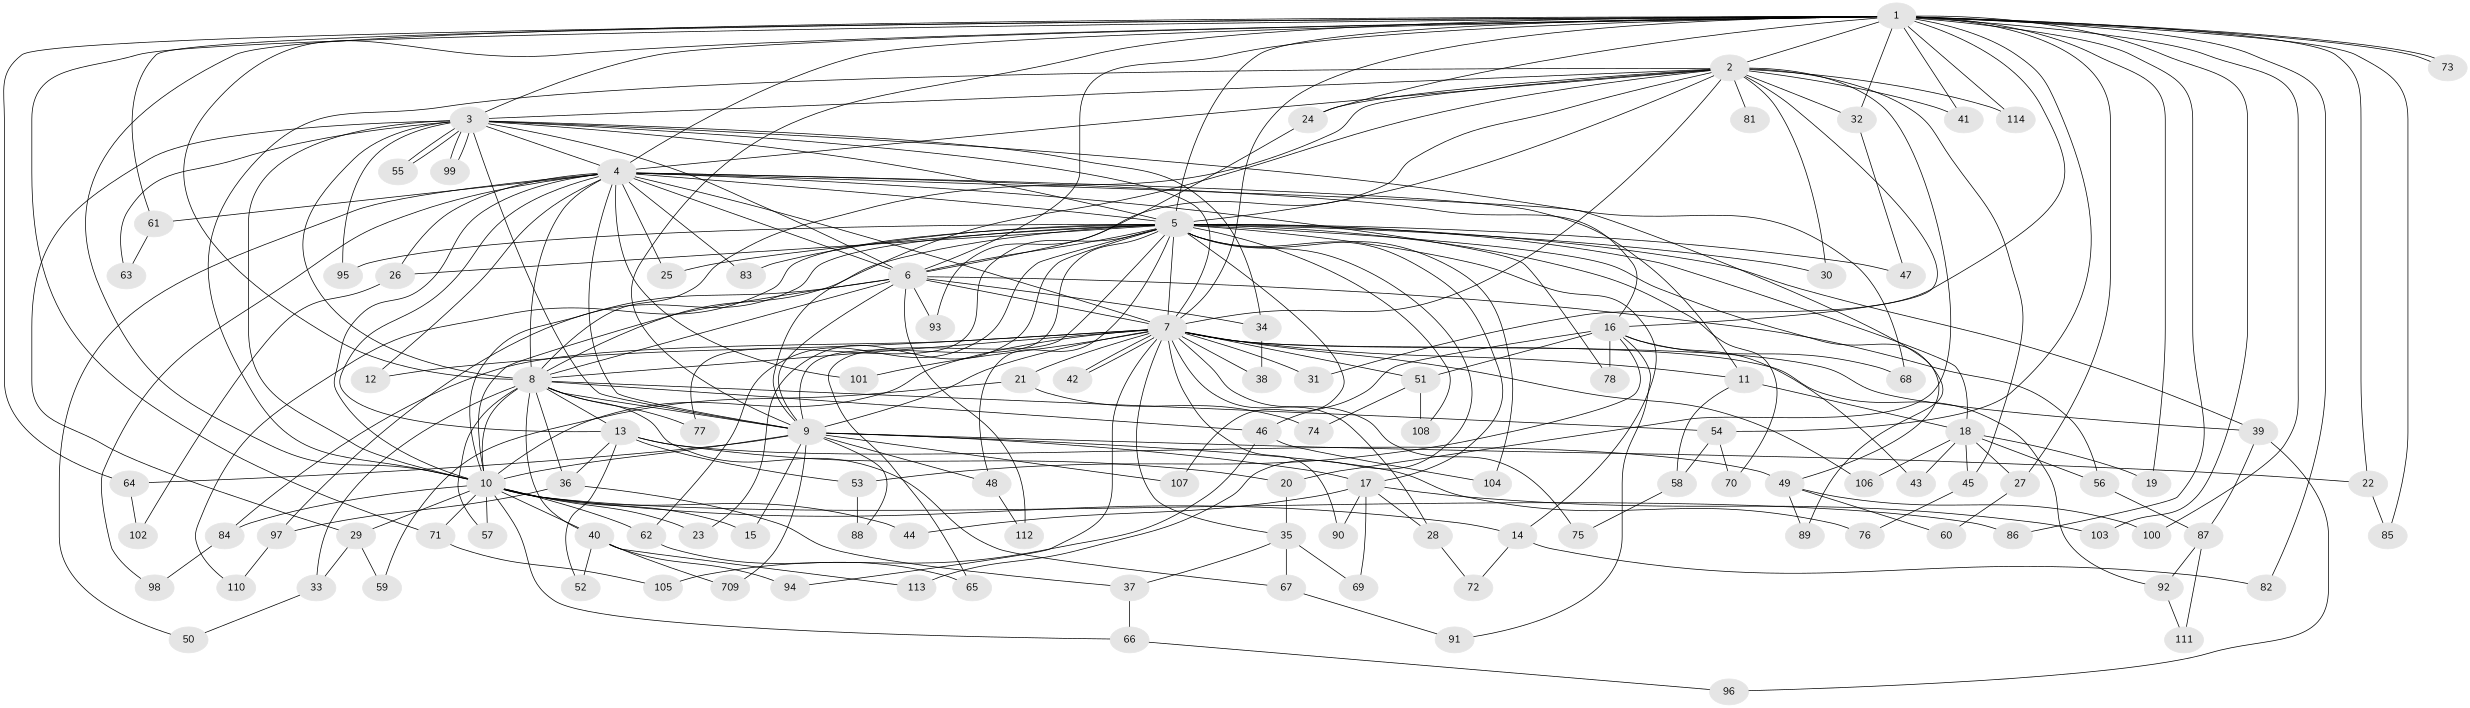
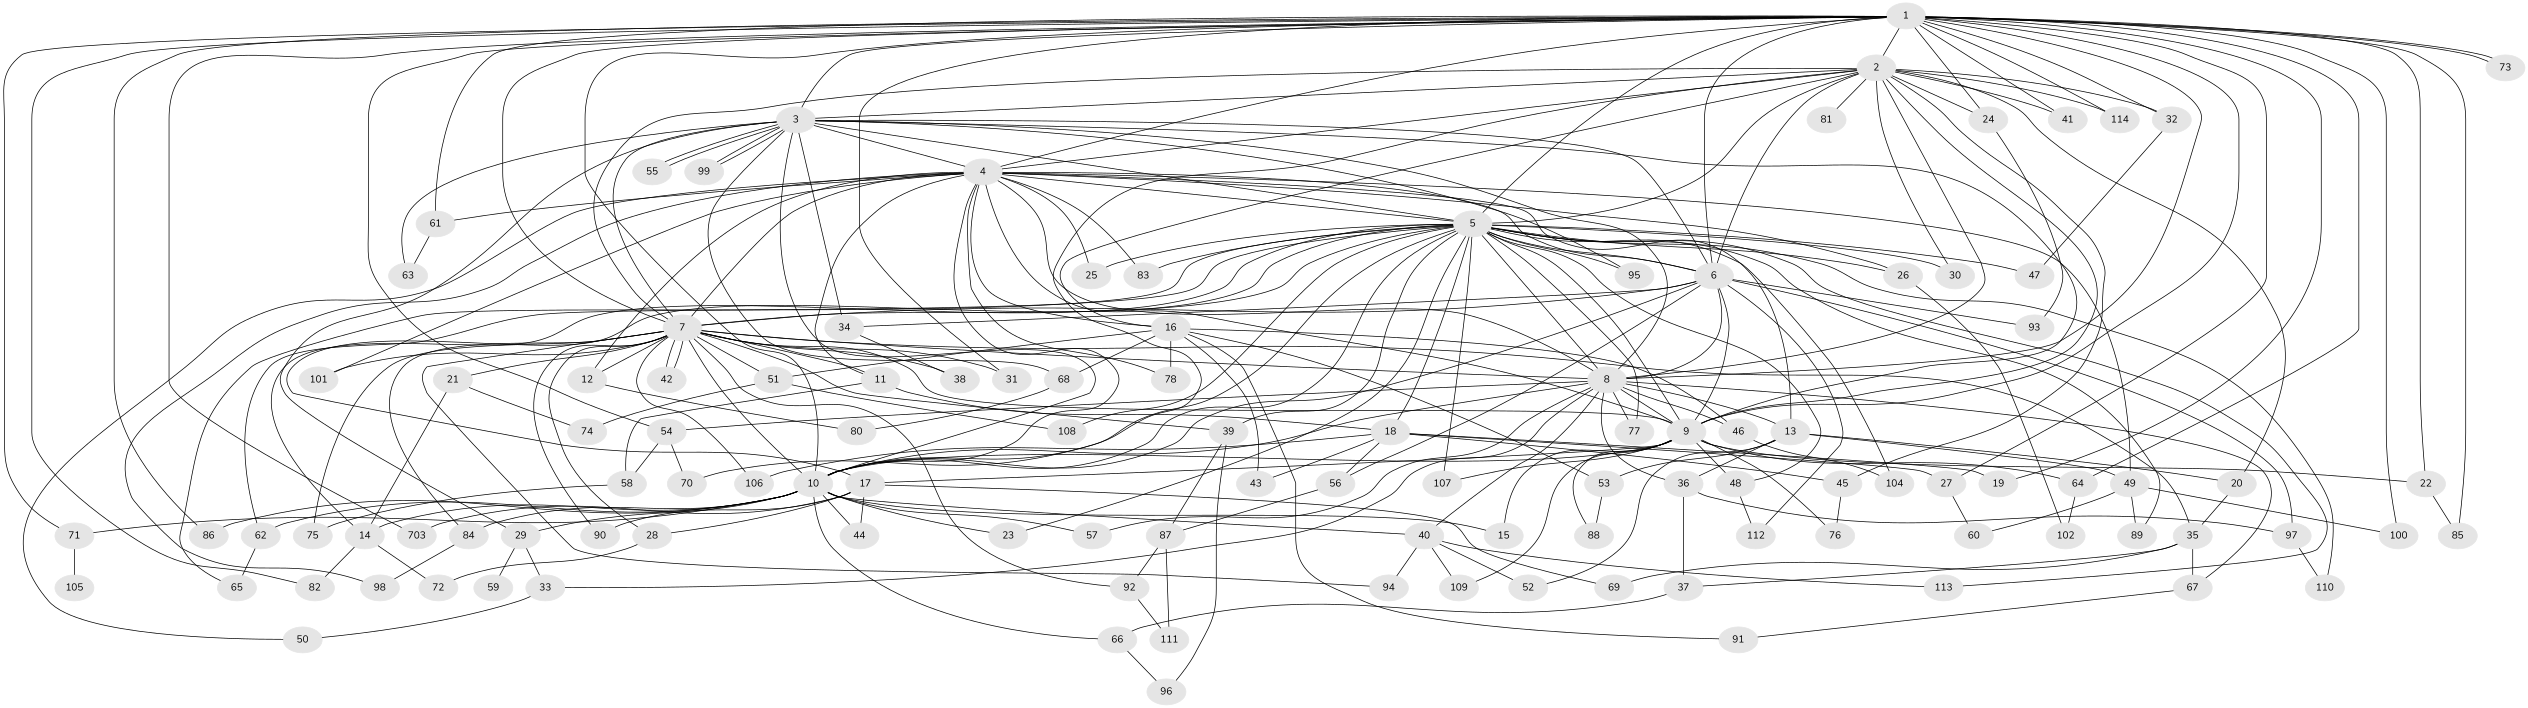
node "80": added
edge "21" -- "59": now "21" -- "14"
node "103": label "103" -> "703"
edge "46" -- "105": removed
node "709": label "709" -> "109"
